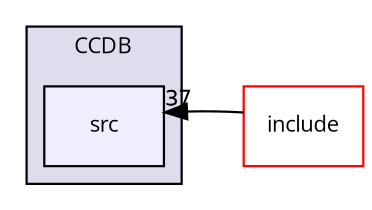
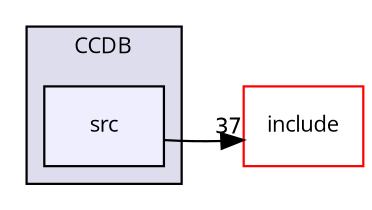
edge "include" -> "src": reversed
